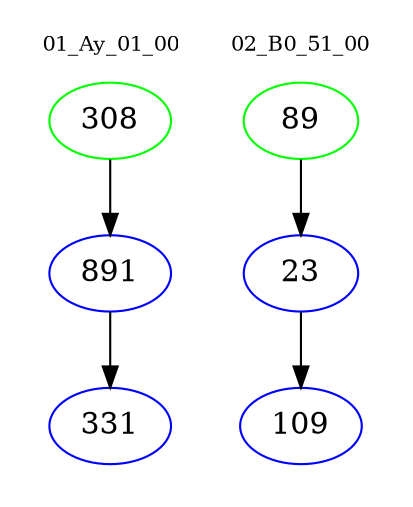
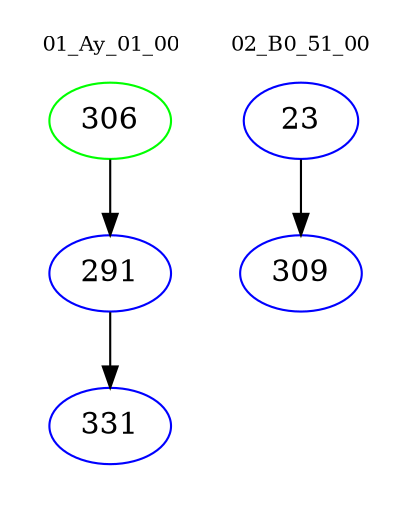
node "308": label "308" -> "306"
node "89": removed
node "891": label "891" -> "291"
node "109": label "109" -> "309"
